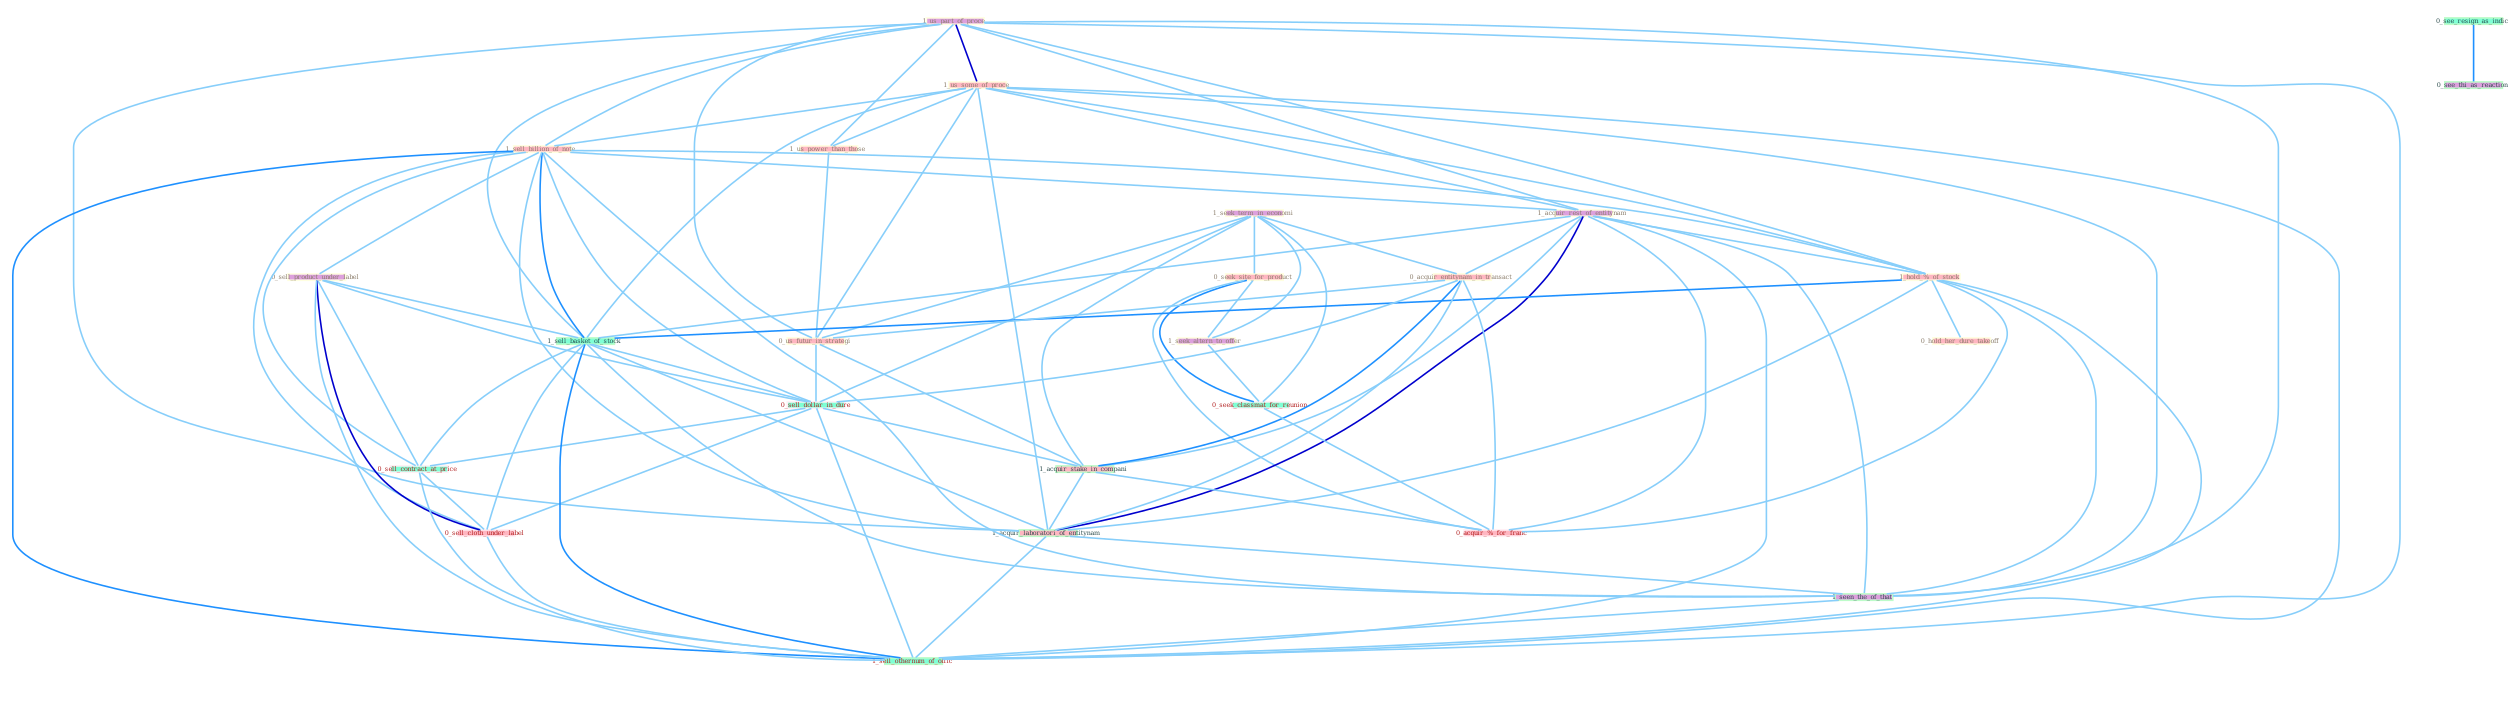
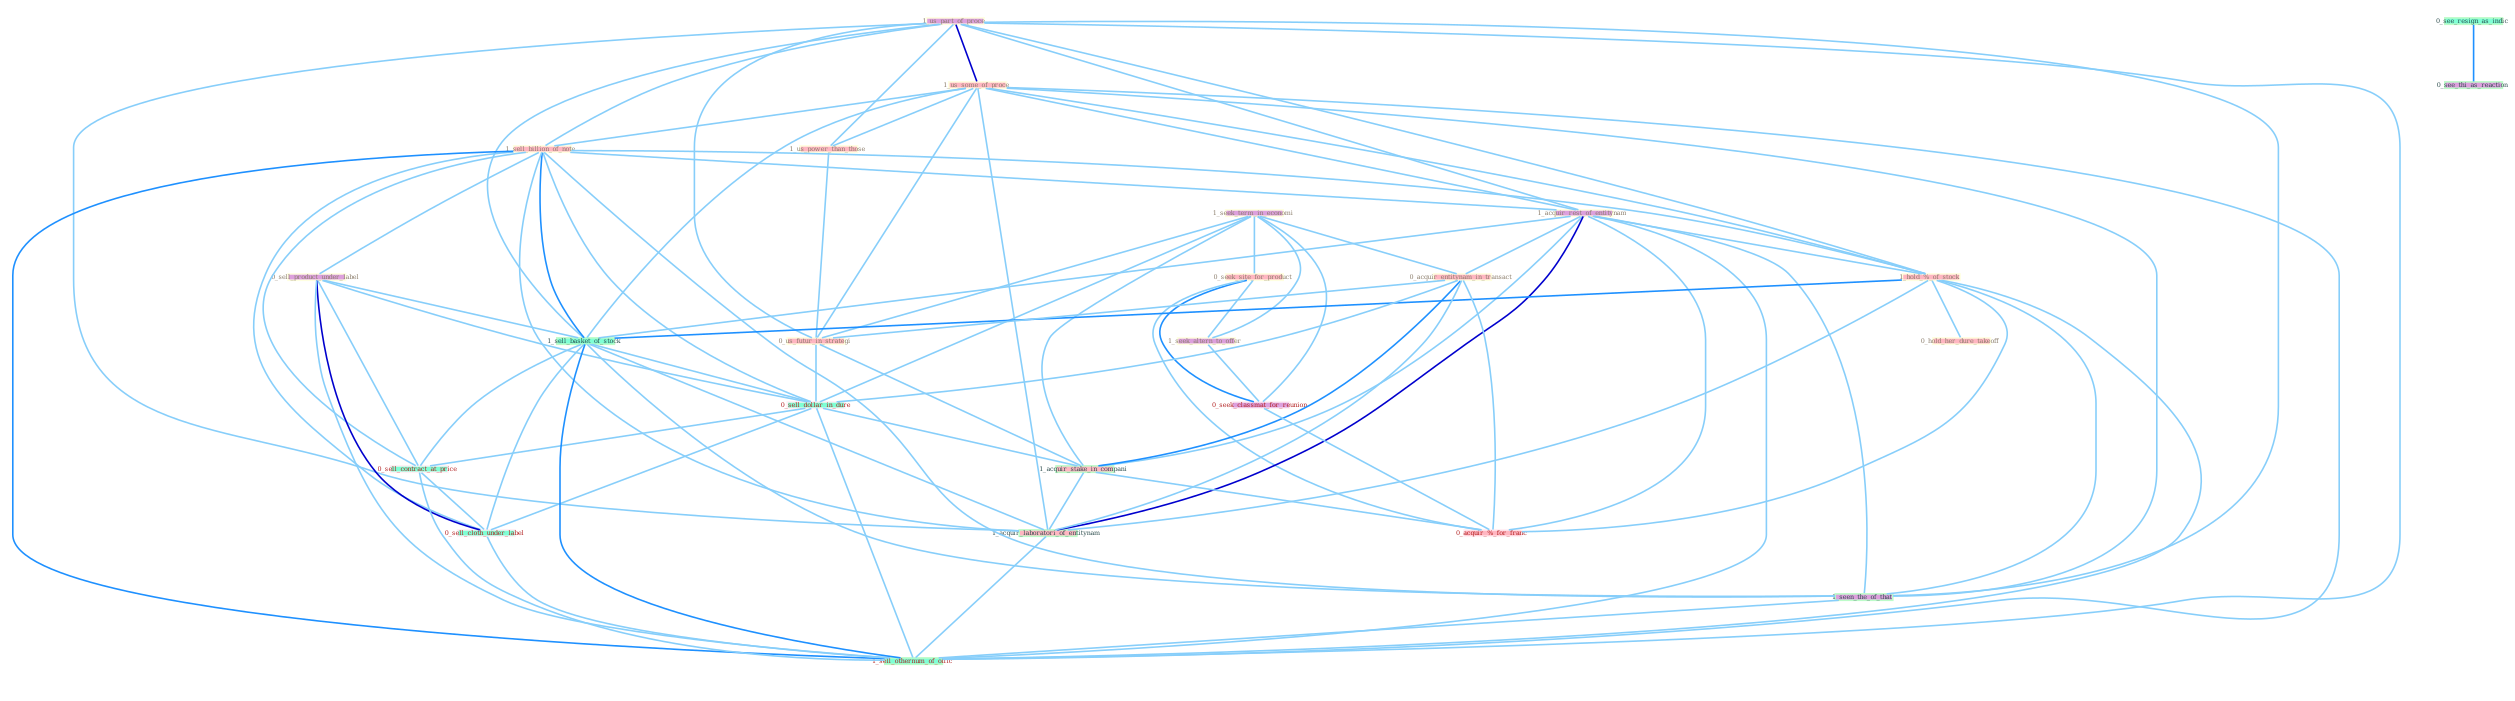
node "0_seek_classmat_for_reunion": fillcolor aquamarine -> plum
node "0_sell_cloth_under_label": fillcolor lightpink -> aquamarine
edge "1_acquir_laboratori_of_entitynam" -- "1_seen_the_of_that": removed
